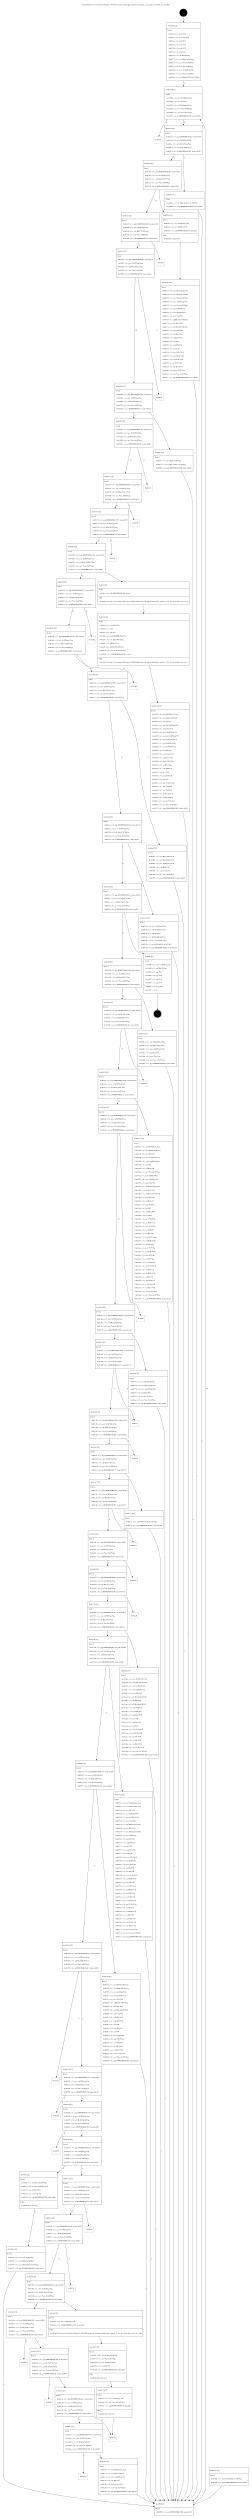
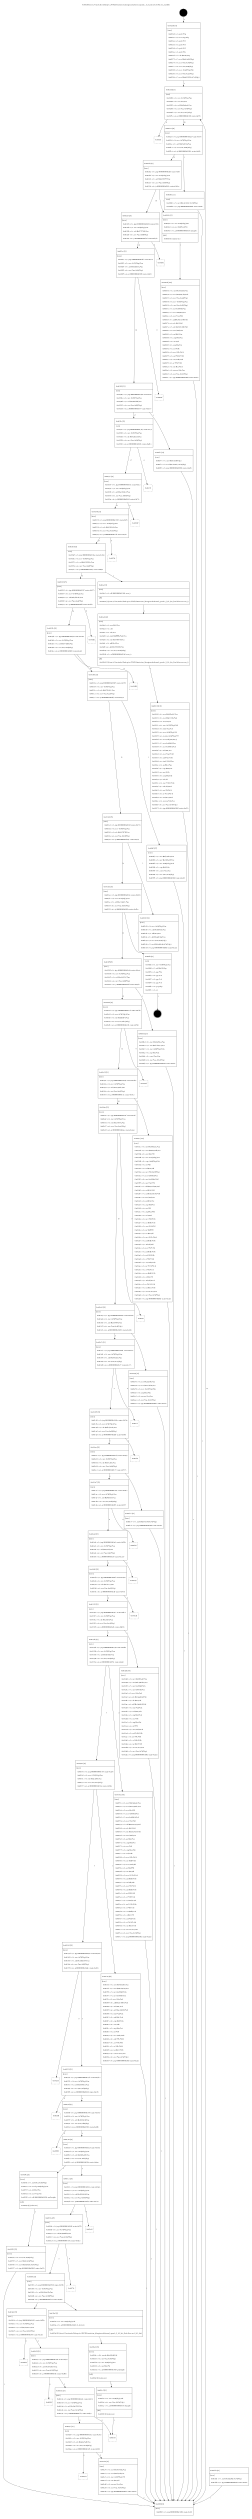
edge "0x401b83 [31]" -> "0x402082 [5]": removed, label "1"
